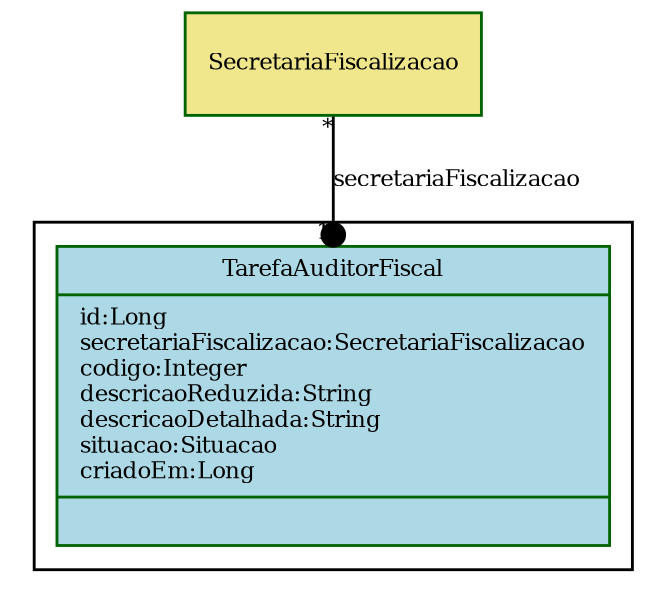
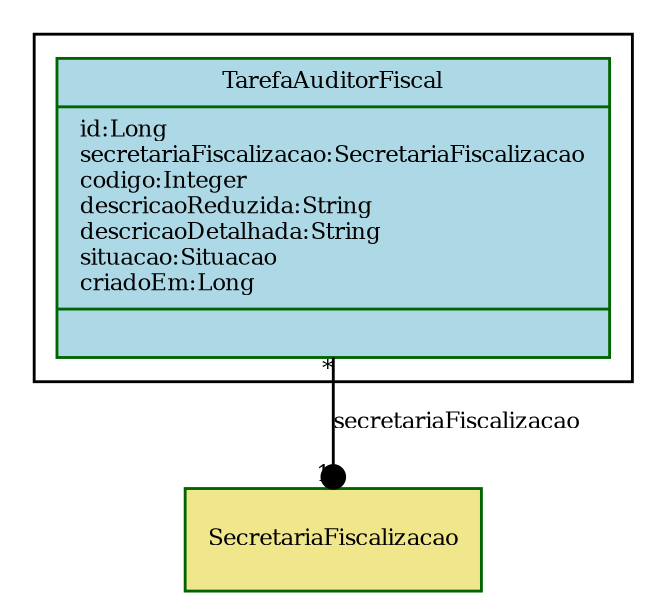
edge "SecretariaFiscalizacao" -> "TarefaAuditorFiscal": reversed
